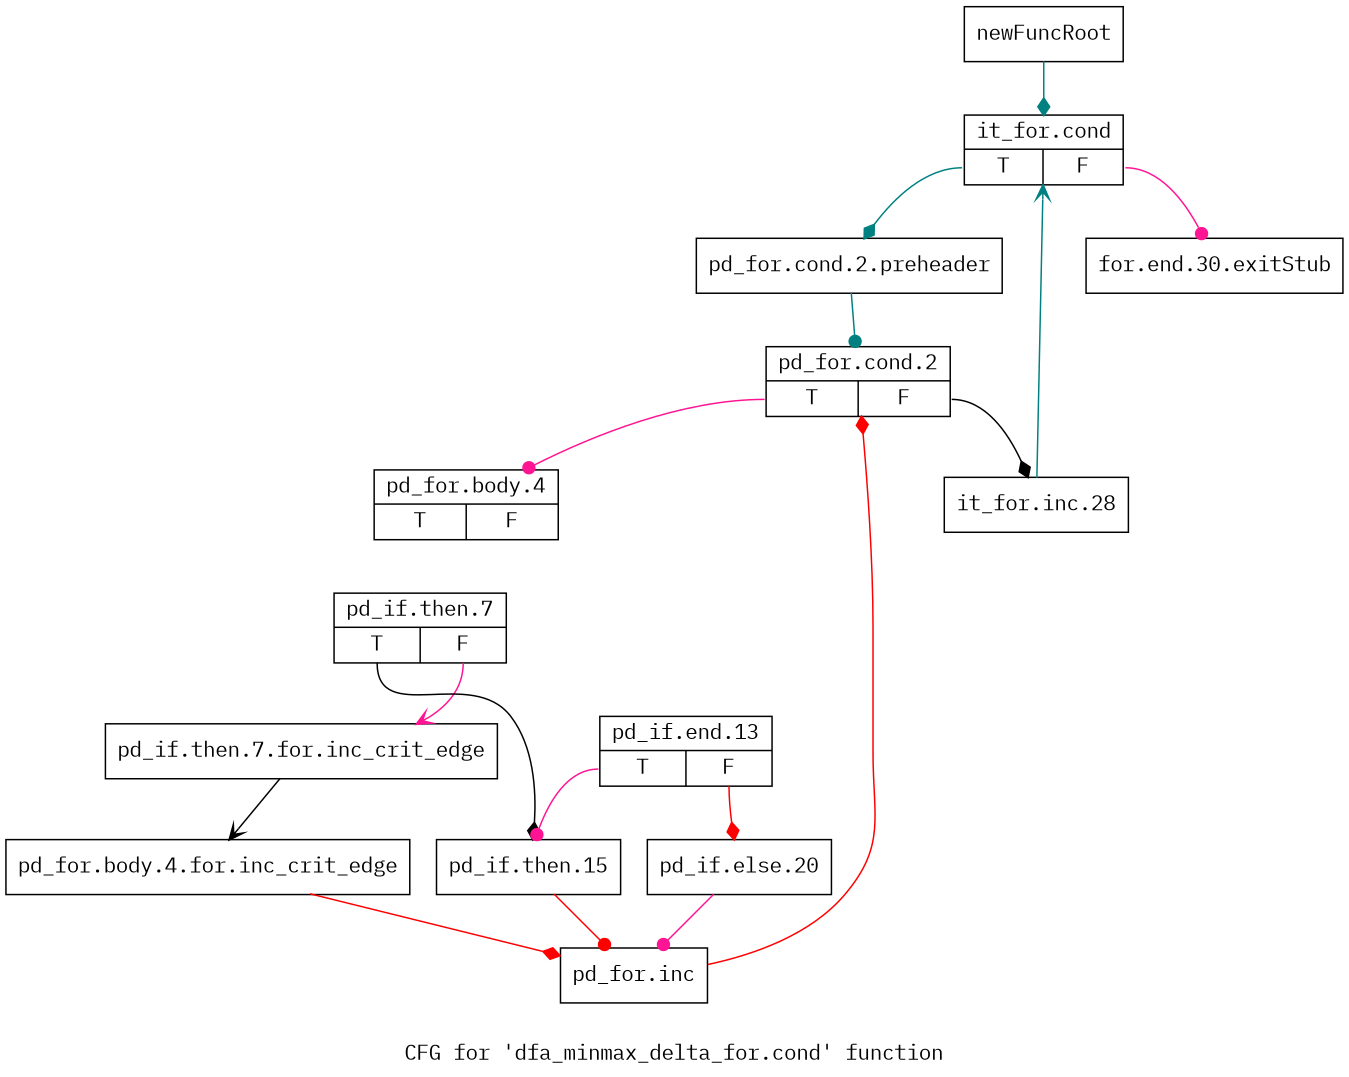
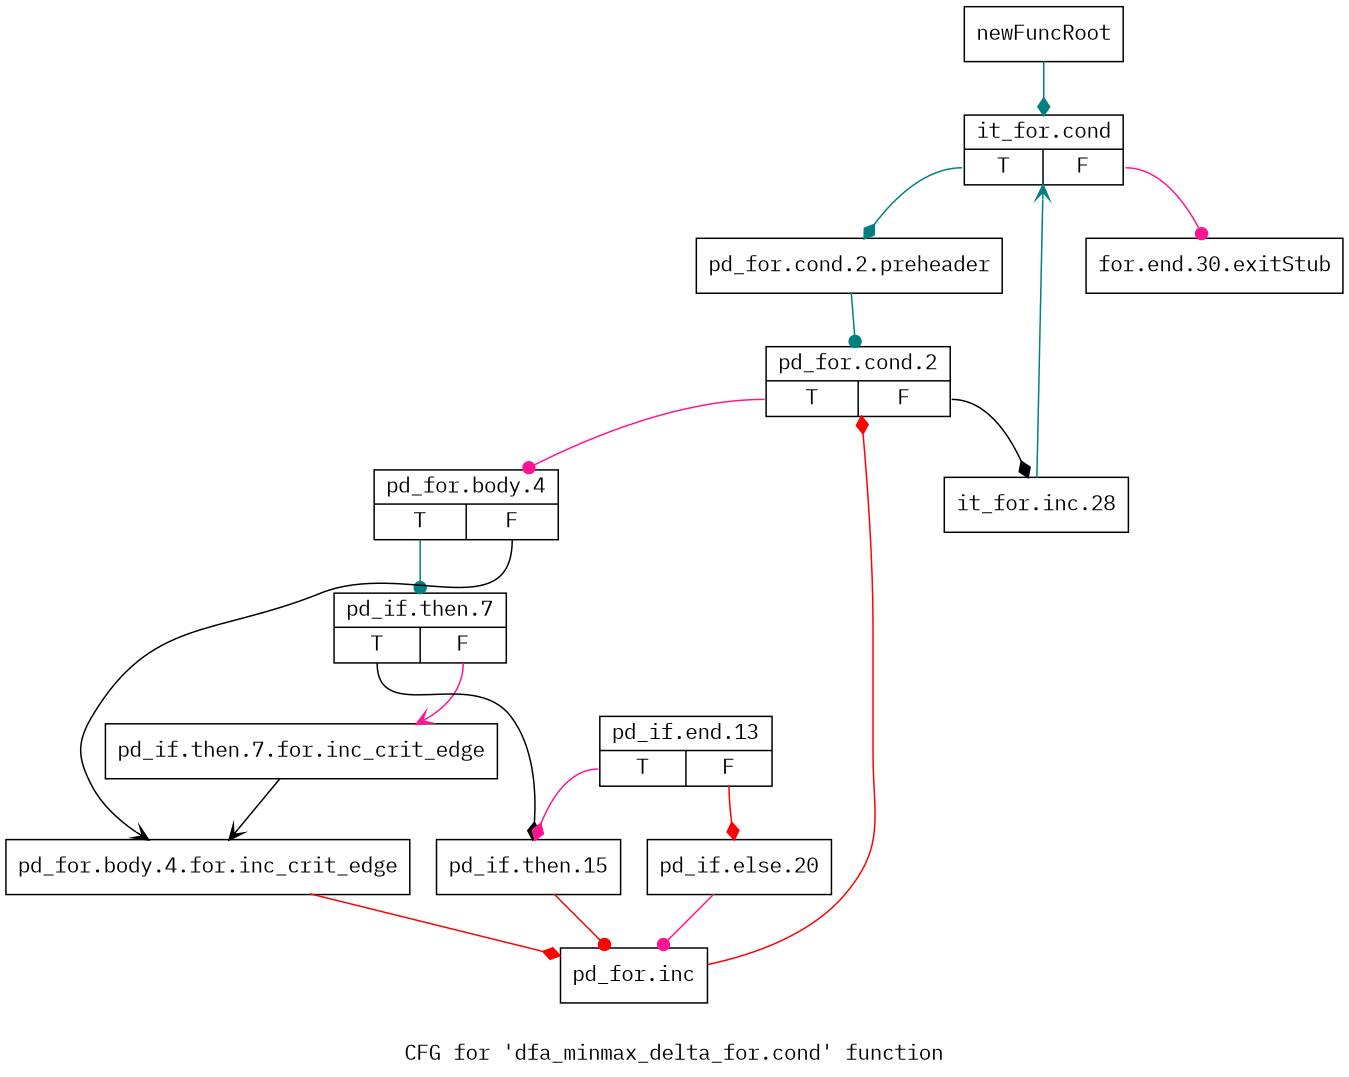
edge "pd_for.body.4" -> "pd_if.then.7": added
edge "pd_for.body.4" -> "pd_for.body.4.for.inc_crit_edge": added
edge "pd_if.end.13" -> "pd_if.then.15": arrowhead dot -> diamond
